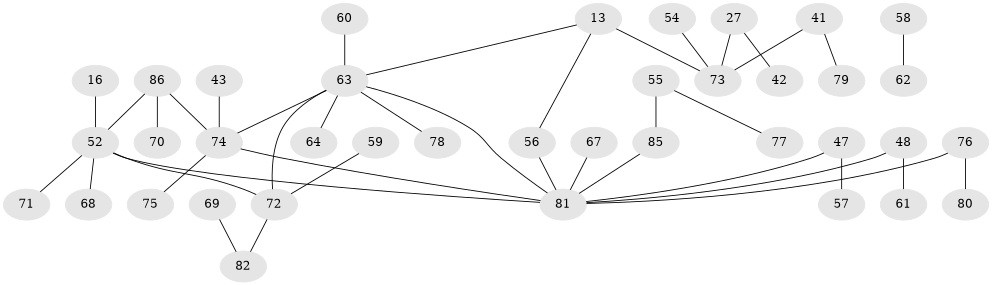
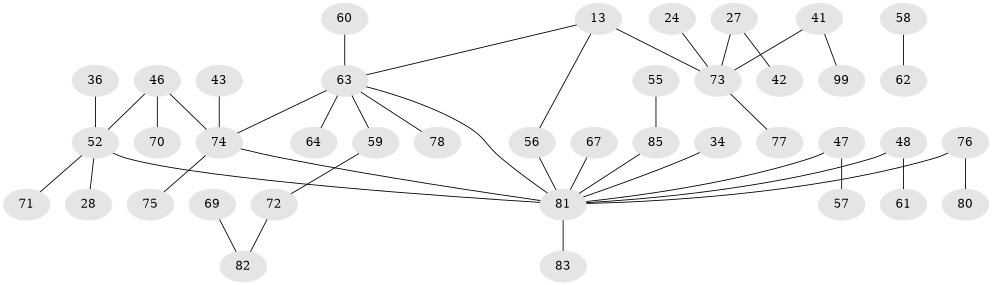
node "54": label "54" -> "24"
node "16": label "16" -> "36"
node "86": label "86" -> "46"
node "79": label "79" -> "99"
edge "55" -- "77": now "73" -- "77"
edge "63" -- "72": now "63" -- "59"
node "34": added
edge "52" -- "72": removed
node "68": label "68" -> "28"
node "83": added
